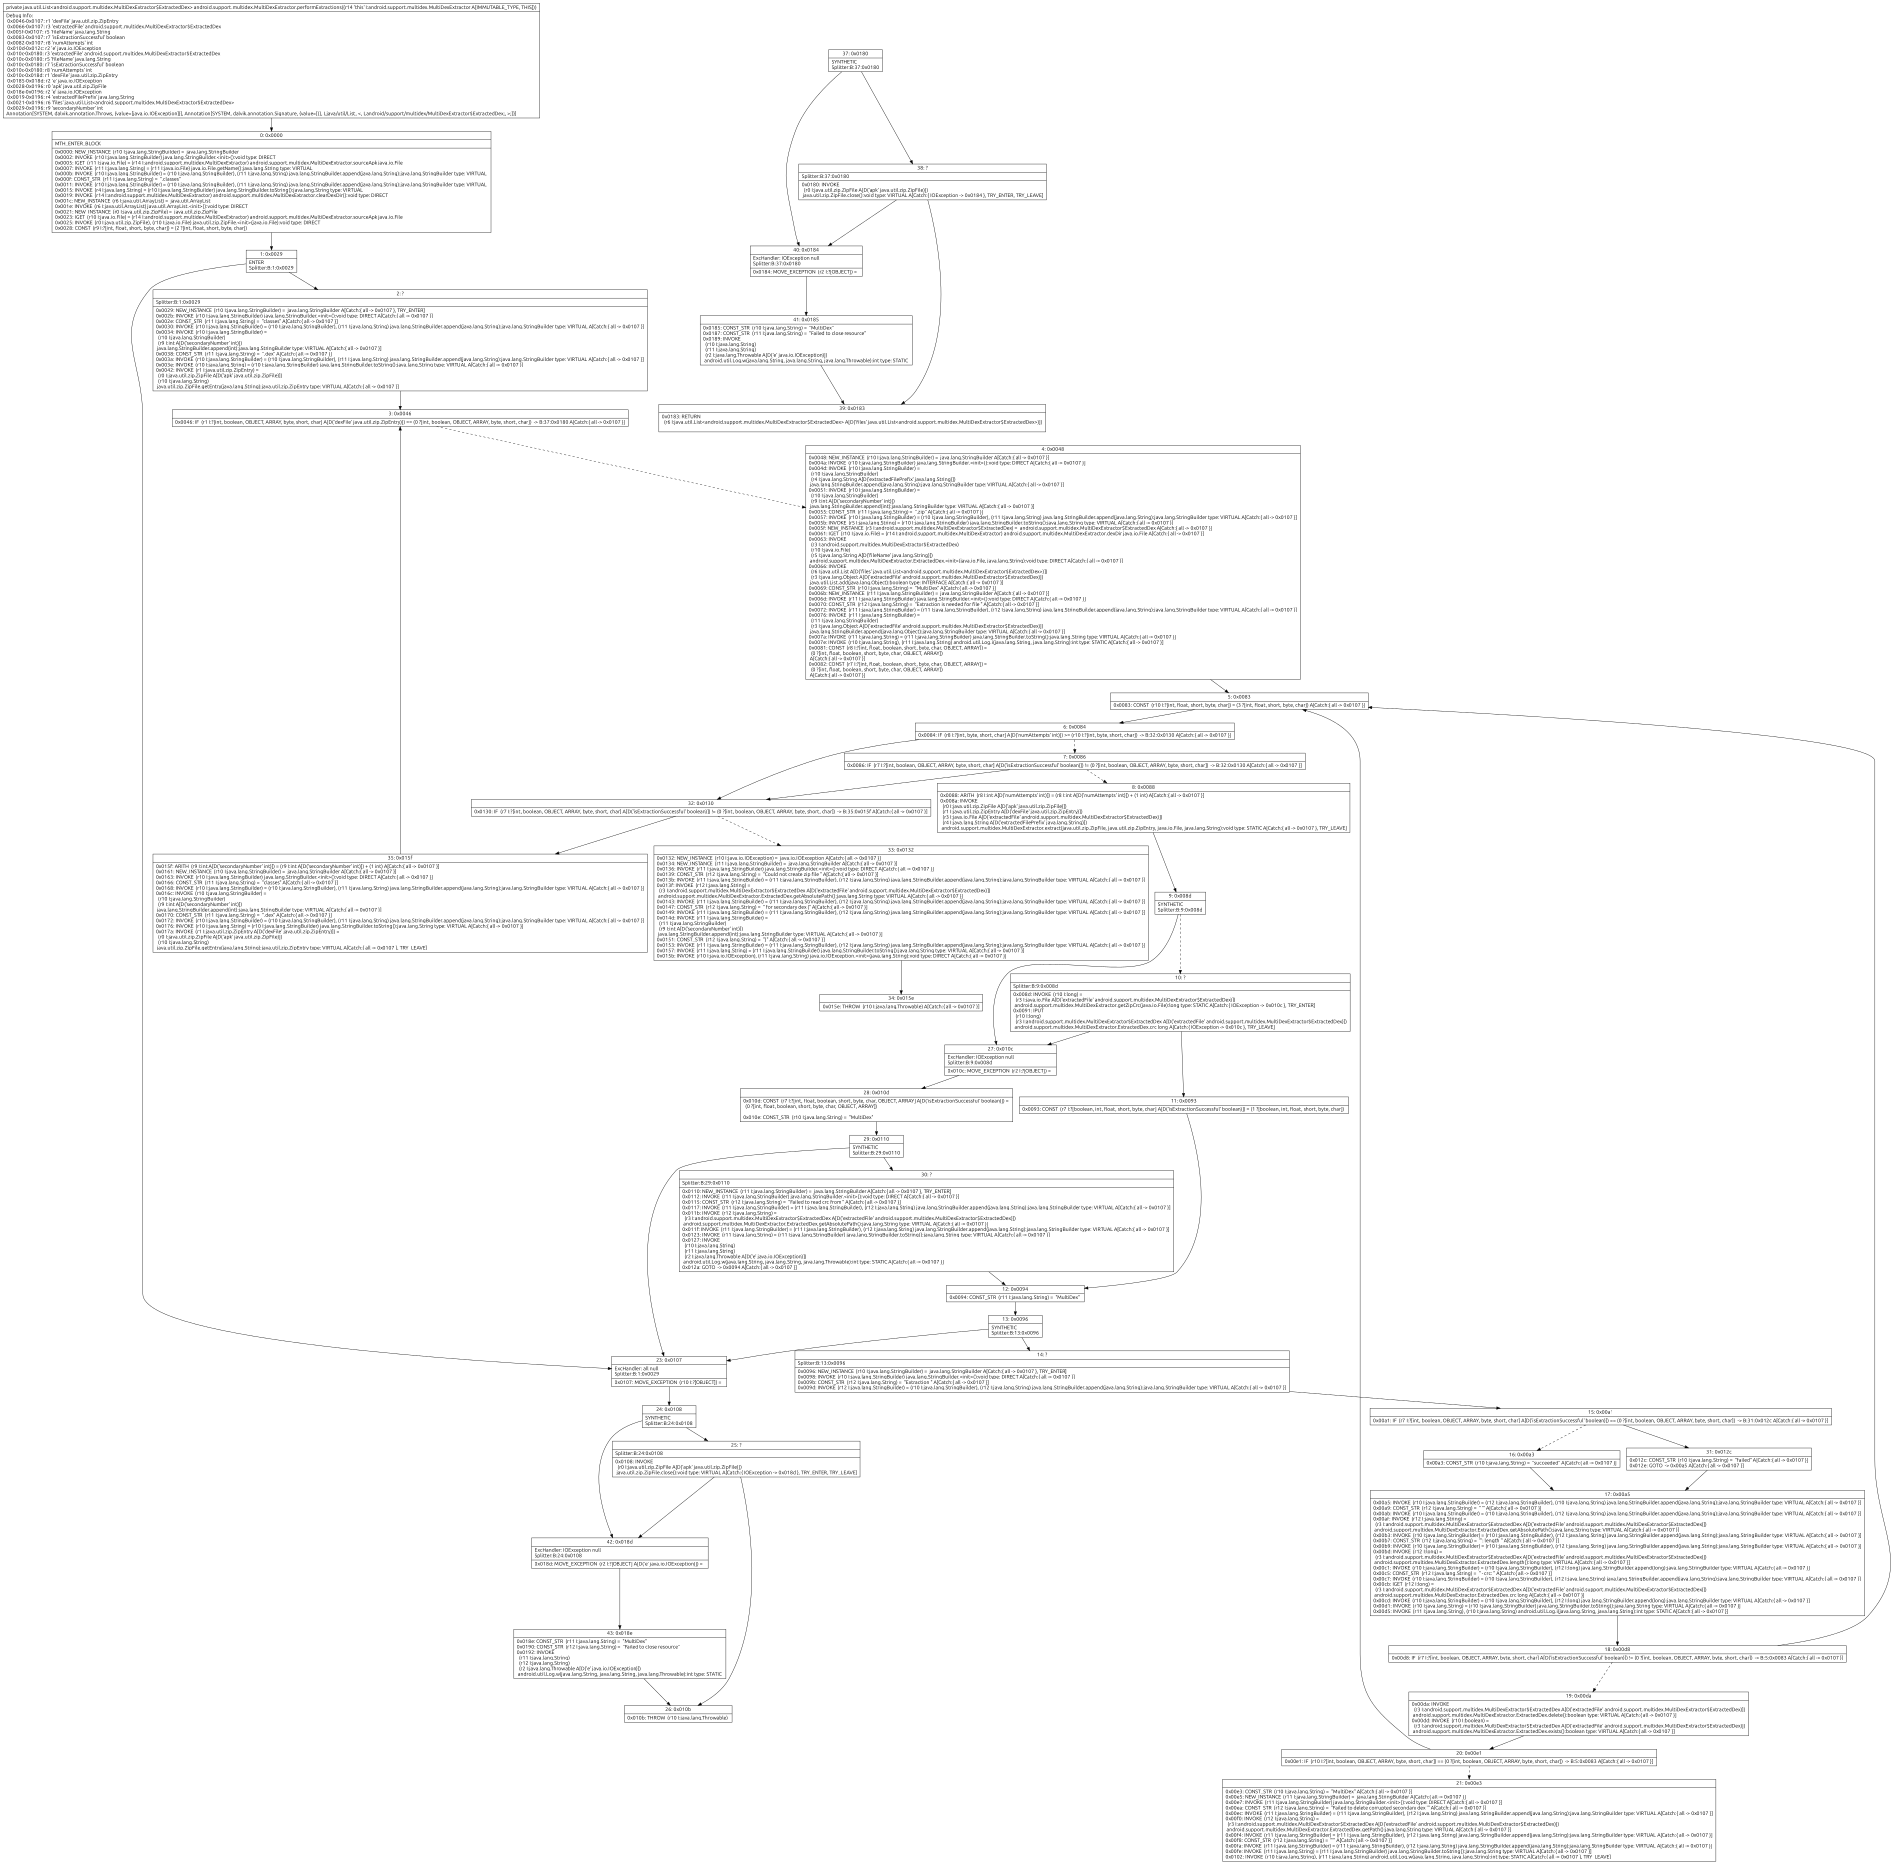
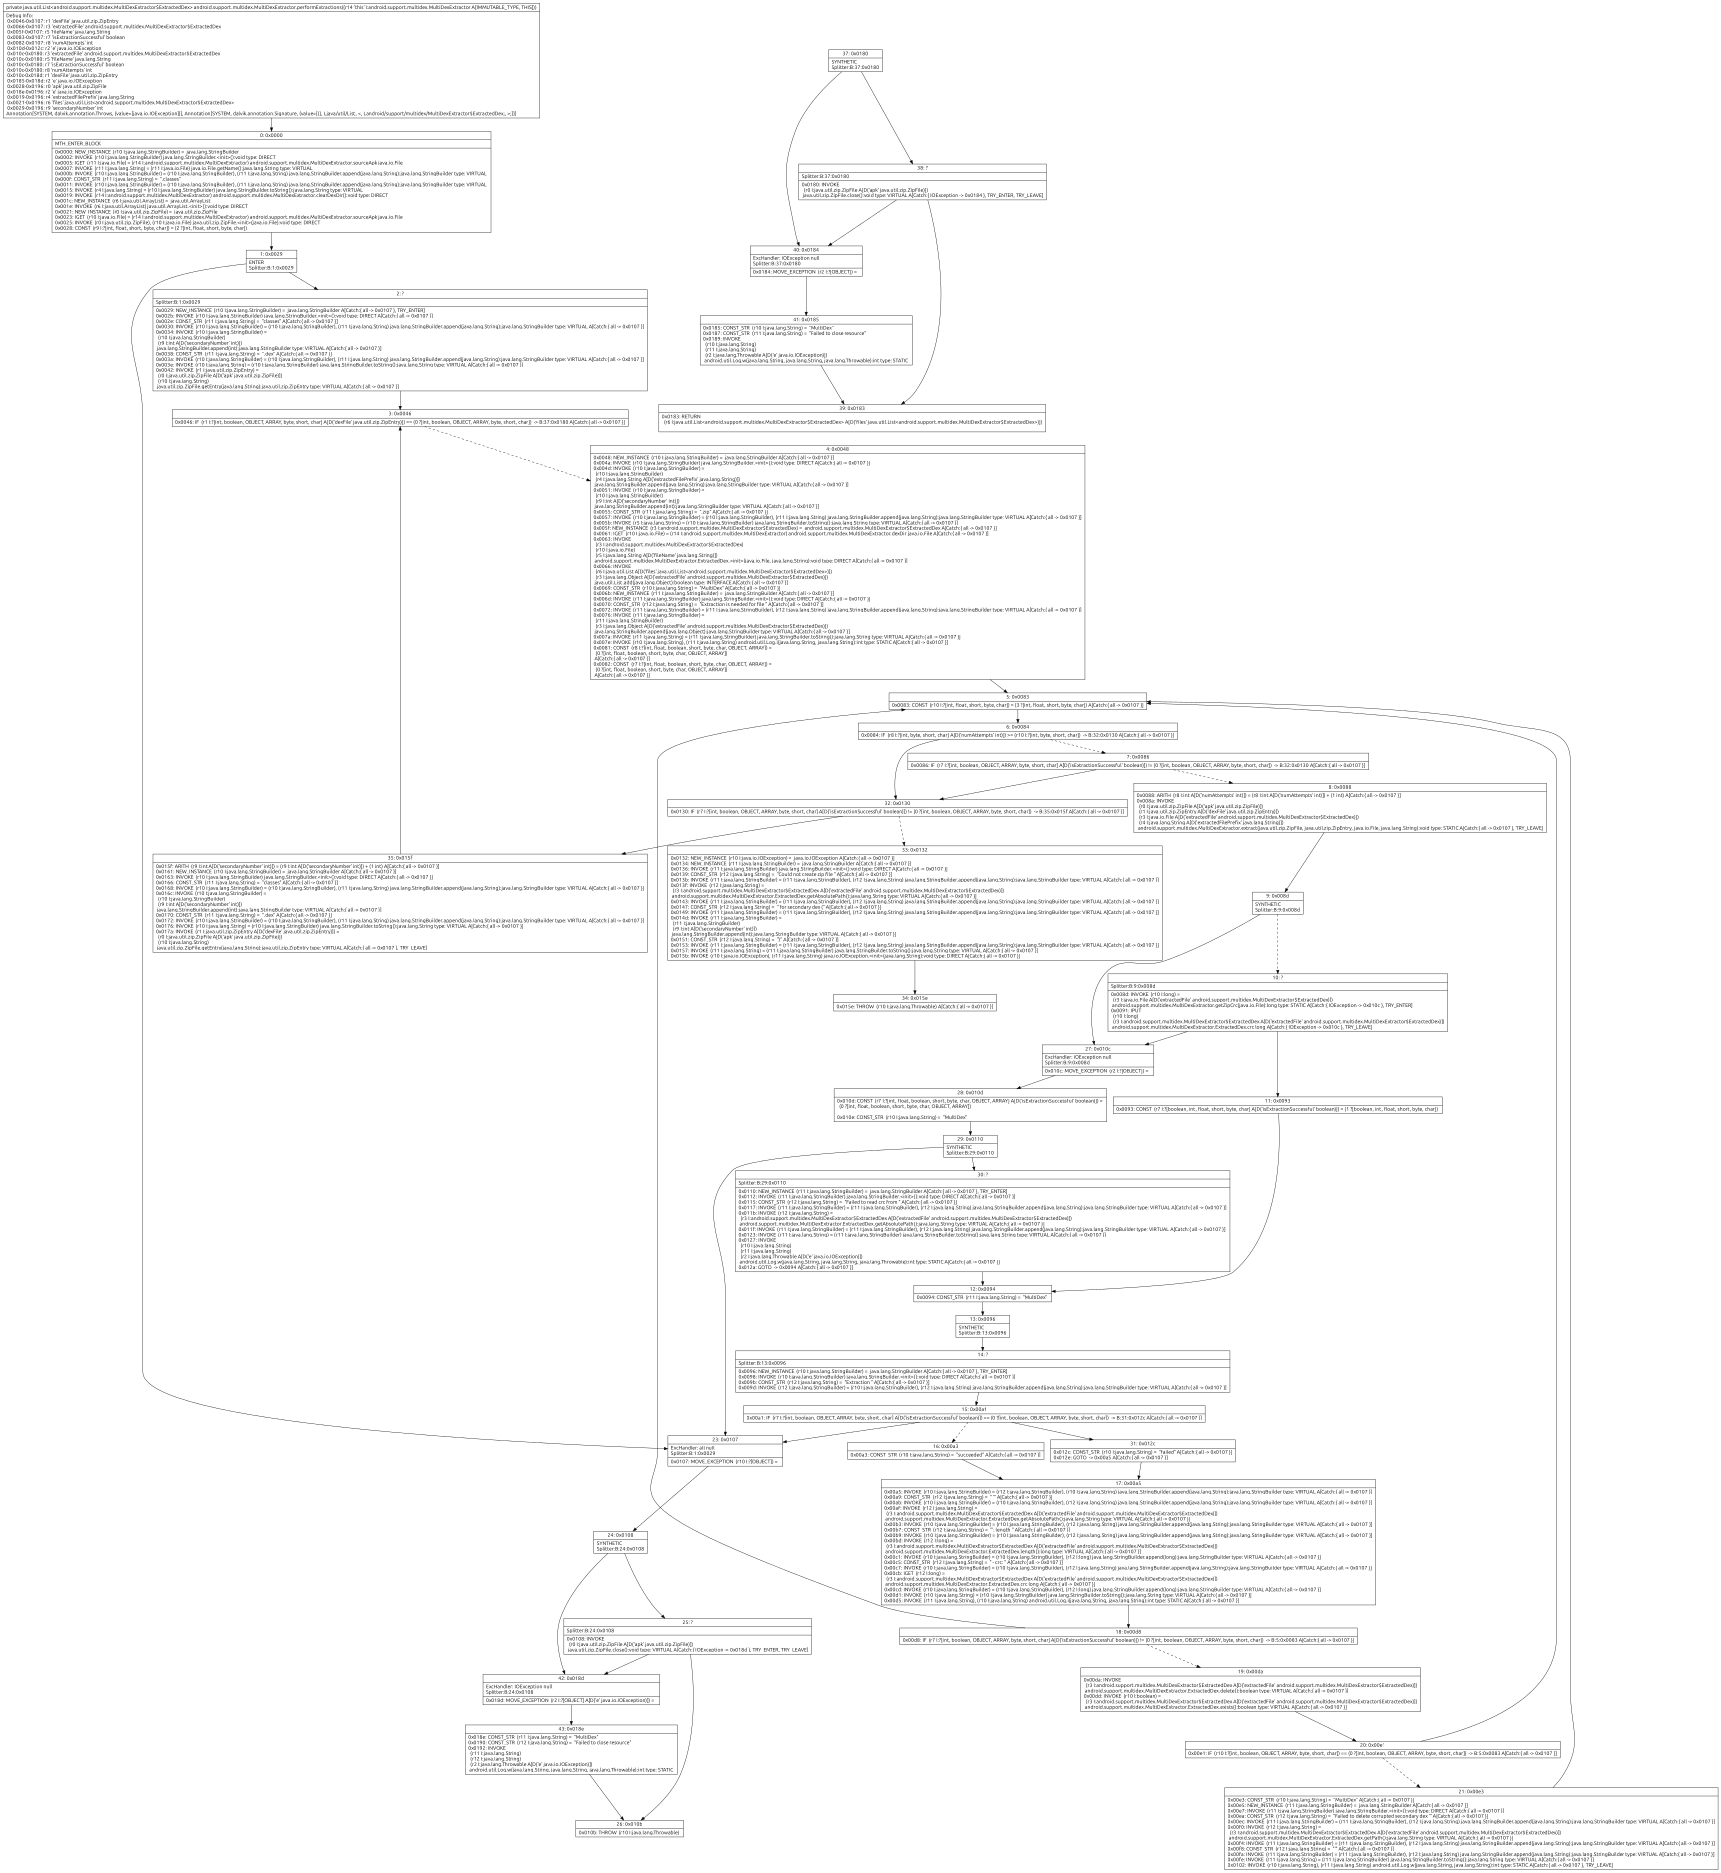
edge "21: 0x00e3" -> "5: 0x0083": added
edge "13: 0x0096" -> "23: 0x0107": now "15: 0x00a1" -> "23: 0x0107"
